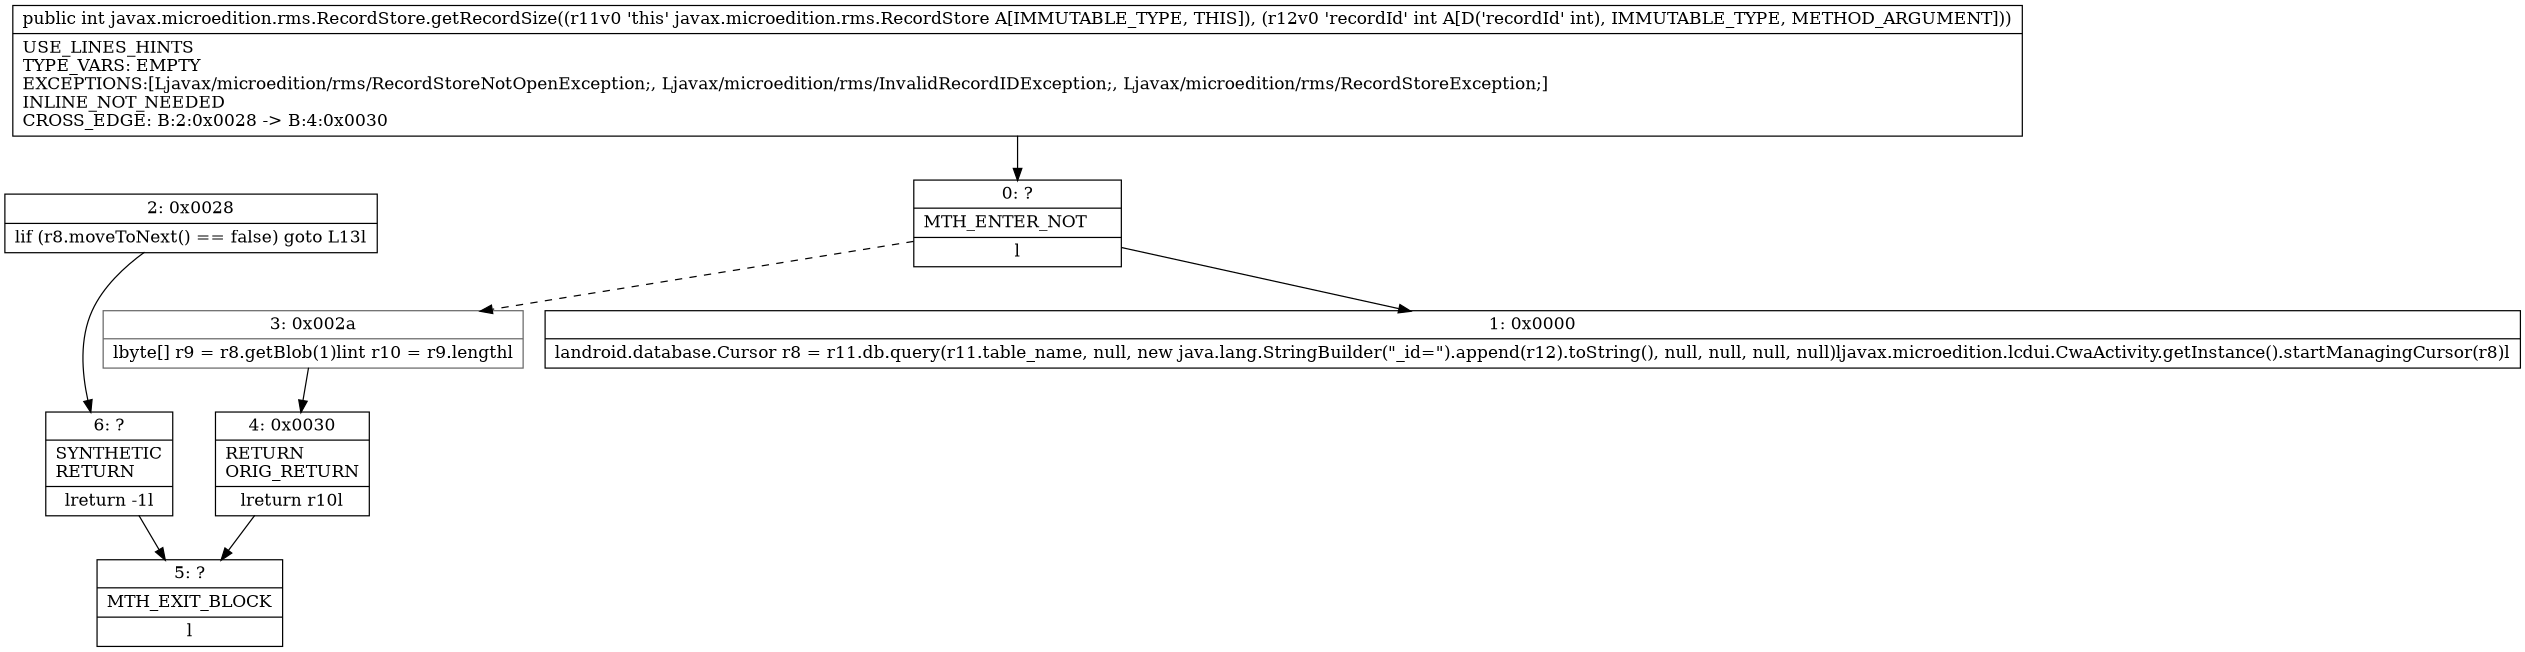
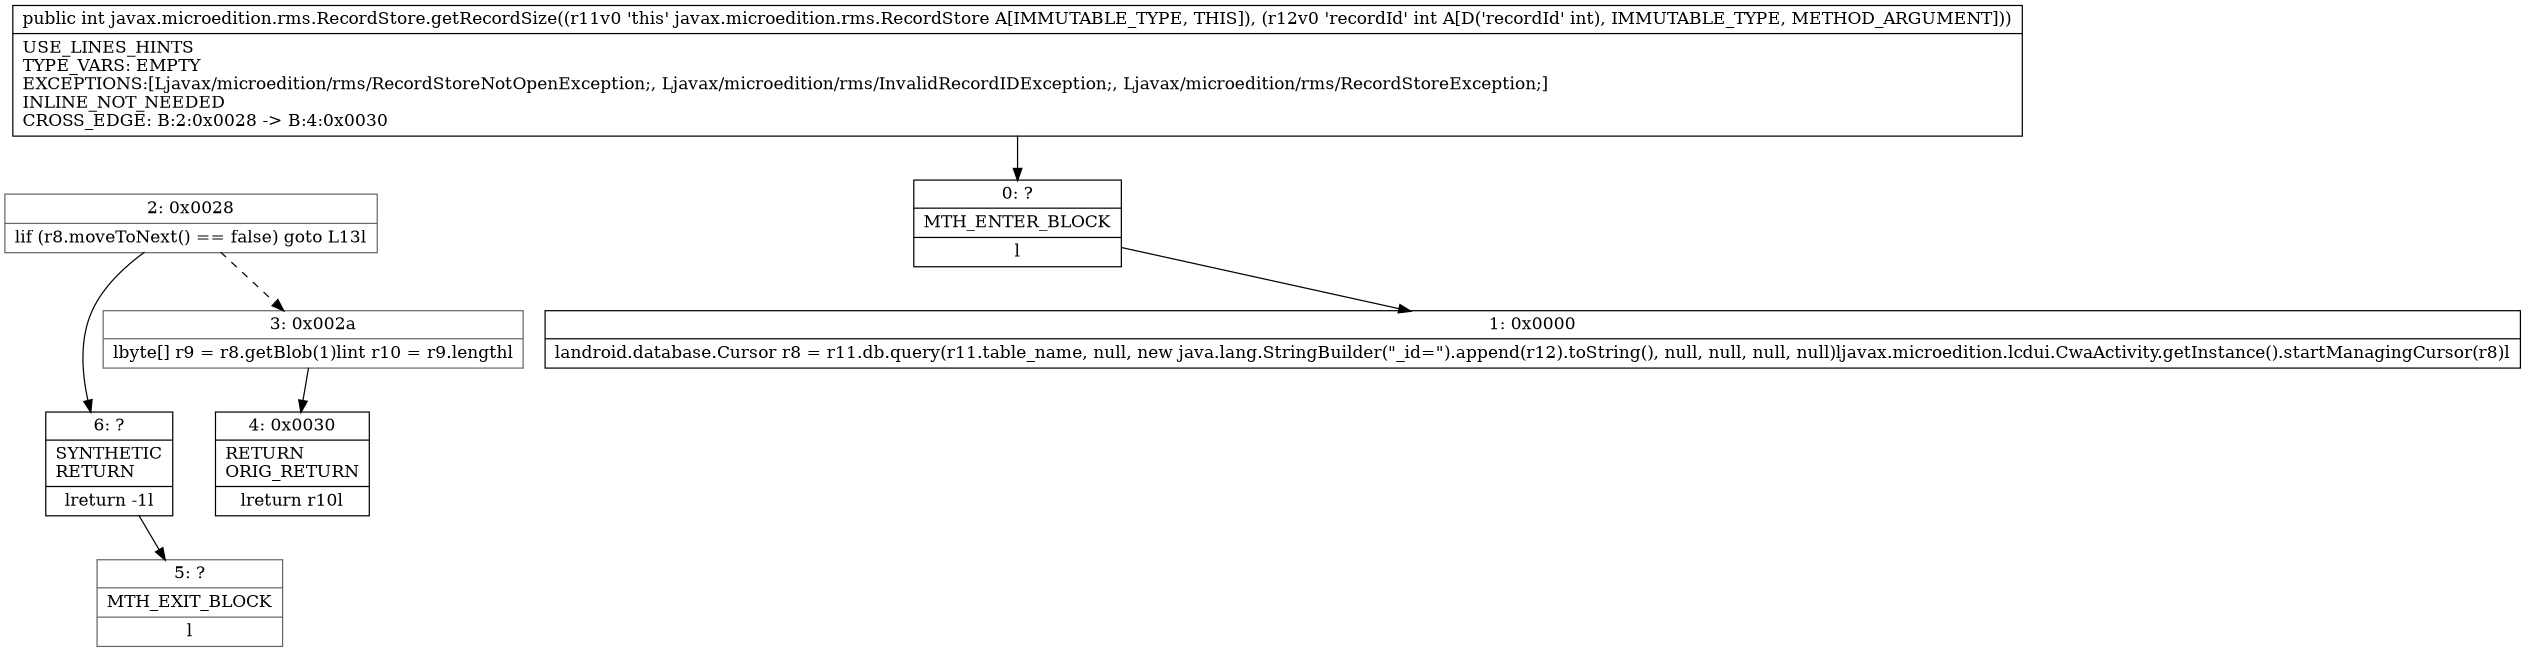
node "0: ?": text "MTH_ENTER_NOT" -> "MTH_ENTER_BLOCK"
node "2: 0x0028": color black -> gray40
edge "0: ?" -> "3: 0x002a": now "2: 0x0028" -> "3: 0x002a"
edge "4: 0x0030" -> "5: ?": removed
node "5: ?": color black -> gray40
